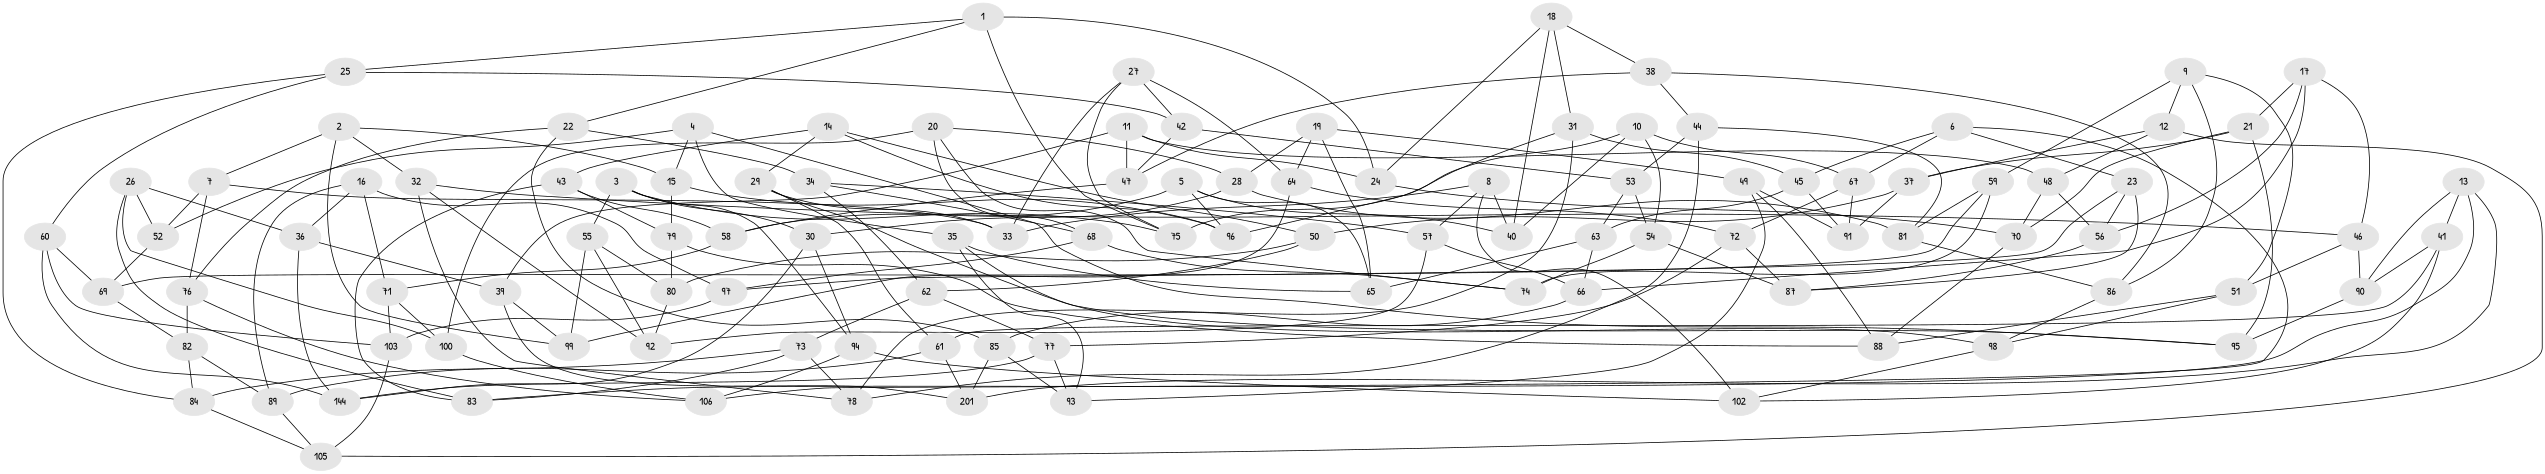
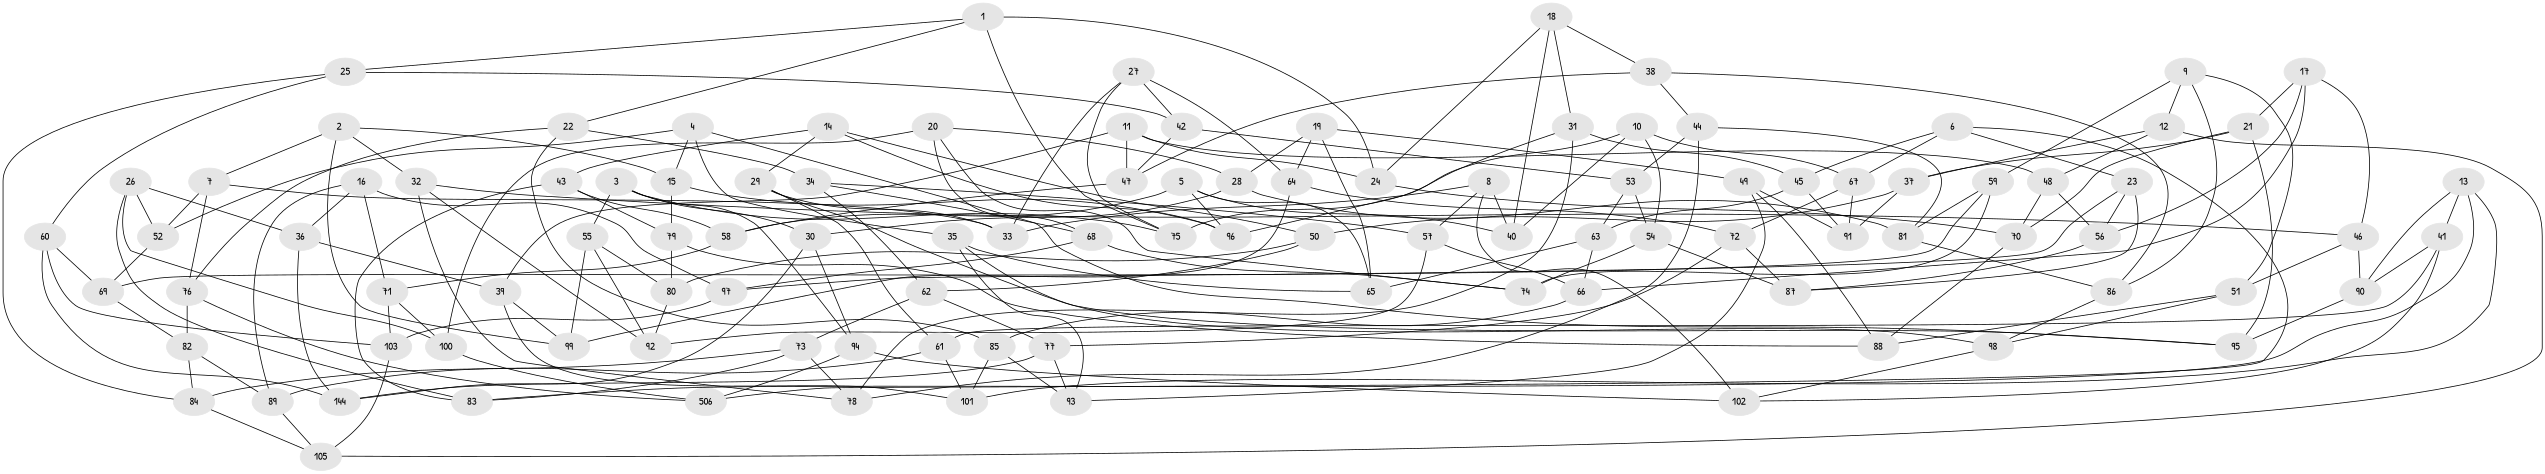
node "106": label "106" -> "506"
node "201": label "201" -> "101"
